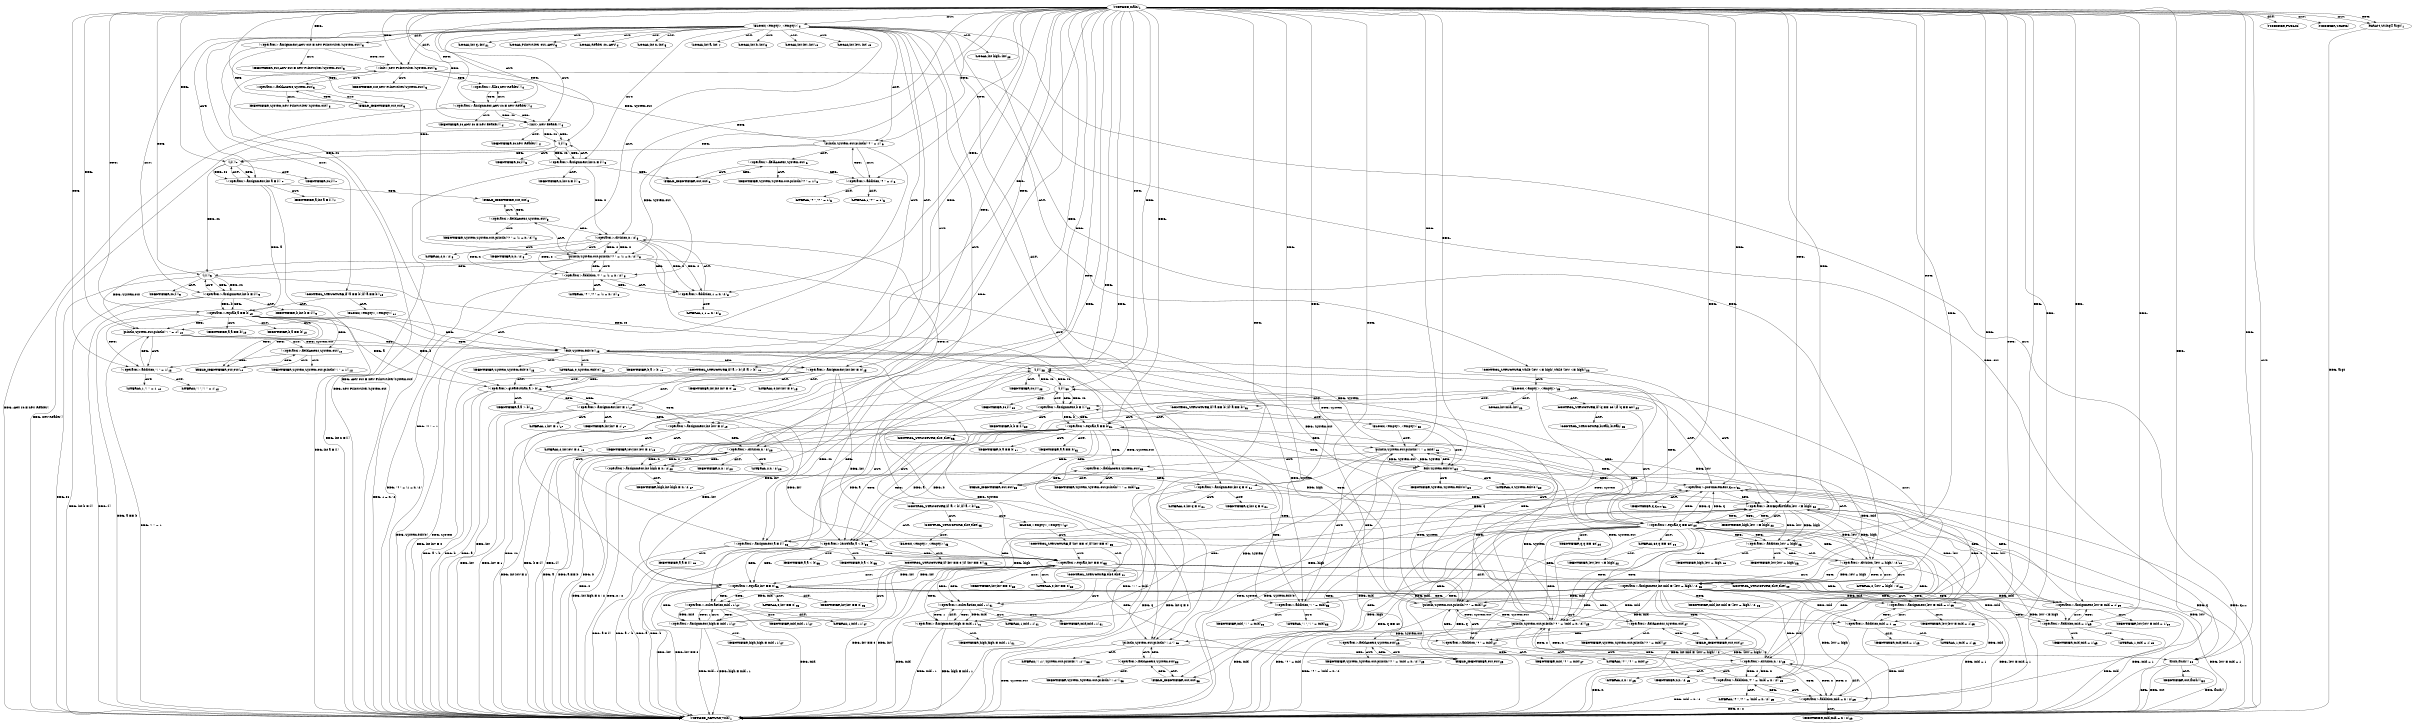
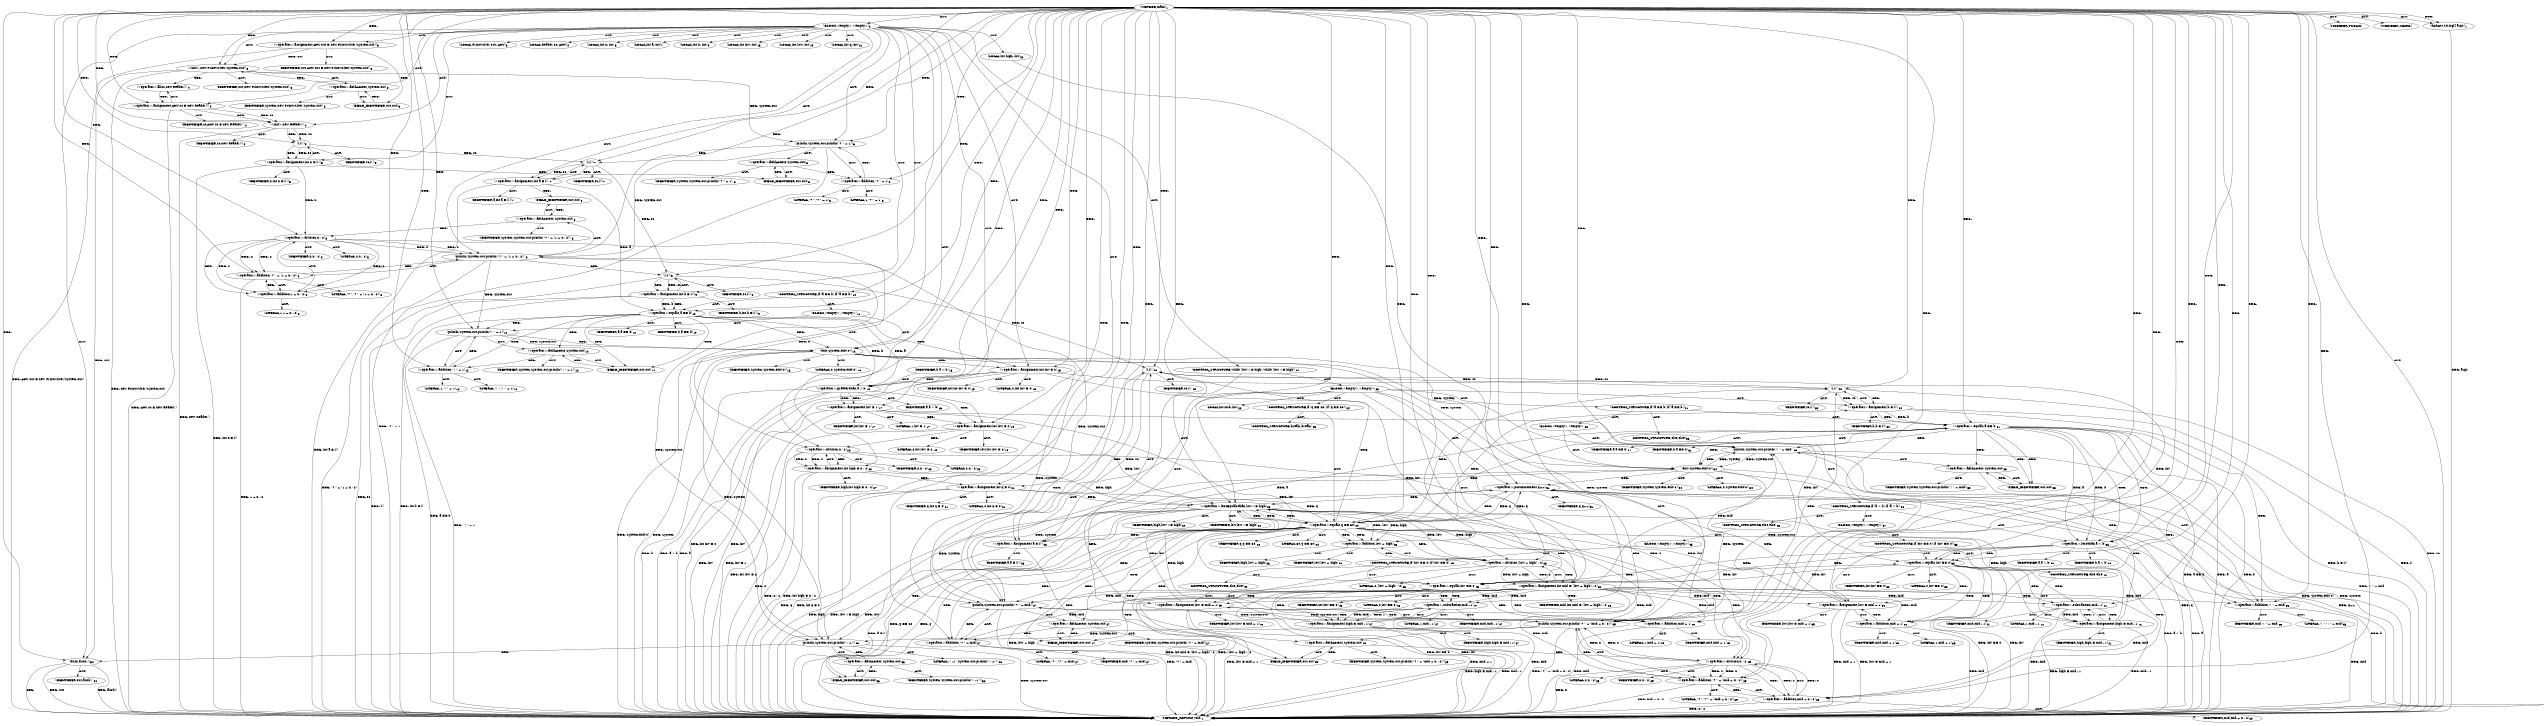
node "(CONTROL_STRUCTURE,if (a > b),if (a > b))": removed
edge "(<operator>.assignment,int inv = 0)" -> "(<operator>.greaterThan,a > b)": label "CFG: " -> "CDG: "
edge "(LITERAL,60,q == 60)" -> "(IDENTIFIER,low,low <= high)": now "(<operator>.lessEqualsThan,low <= high)" -> "(IDENTIFIER,low,low <= high)"
